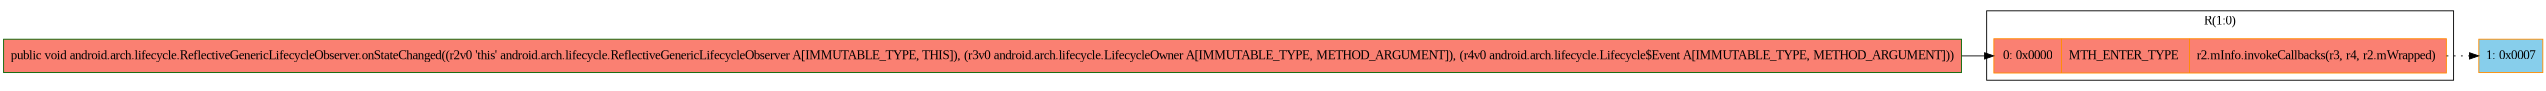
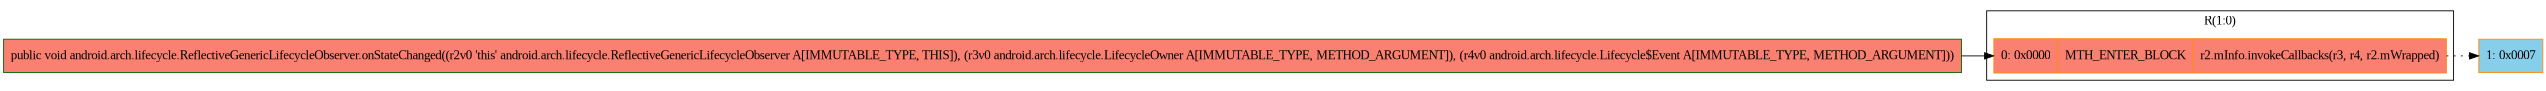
node "0: 0x0000": text "MTH_ENTER_TYPE" -> "MTH_ENTER_BLOCK"
